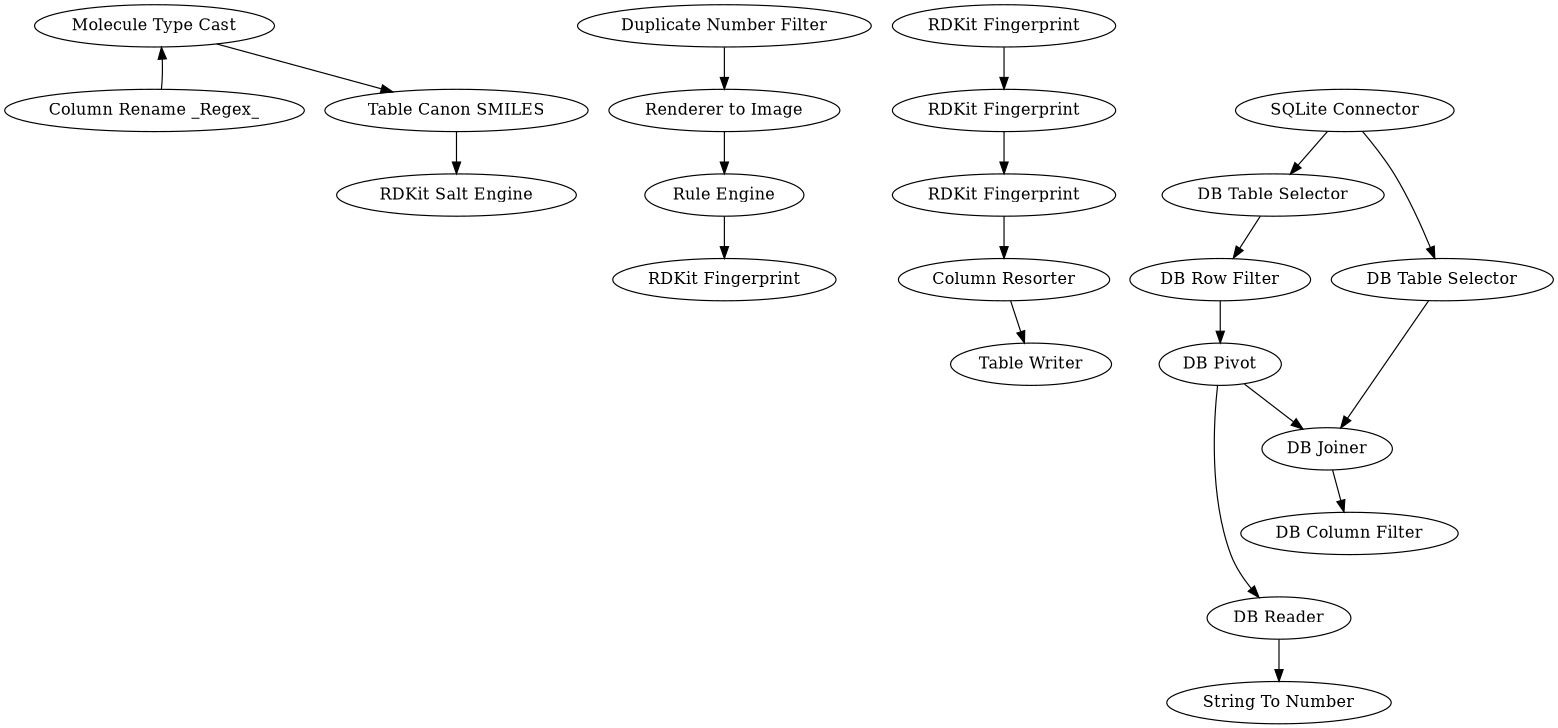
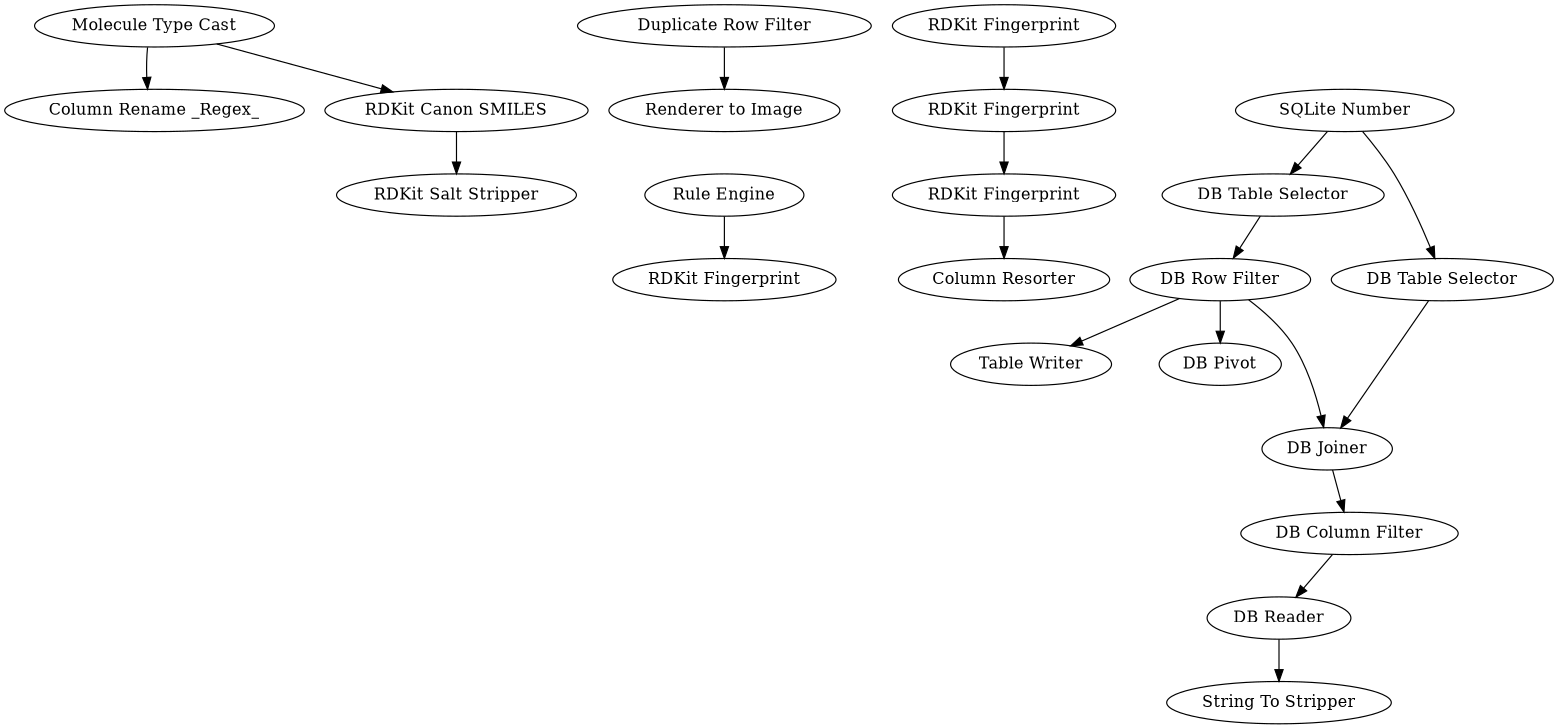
node "Duplicate Number Filter": label "Duplicate Number Filter" -> "Duplicate Row Filter"
edge "Column Rename _Regex_" -> "Molecule Type Cast": reversed
node "Table Canon SMILES": label "Table Canon SMILES" -> "RDKit Canon SMILES"
node "SQLite Connector": label "SQLite Connector" -> "SQLite Number"
edge "Renderer to Image" -> "Rule Engine": removed
node "RDKit Salt Engine": label "RDKit Salt Engine" -> "RDKit Salt Stripper"
edge "Column Resorter" -> "Table Writer": now "DB Row Filter" -> "Table Writer"
edge "DB Pivot" -> "DB Joiner": now "DB Row Filter" -> "DB Joiner"
edge "DB Pivot" -> "DB Reader": now "DB Column Filter" -> "DB Reader"
node "String To Number": label "String To Number" -> "String To Stripper"
